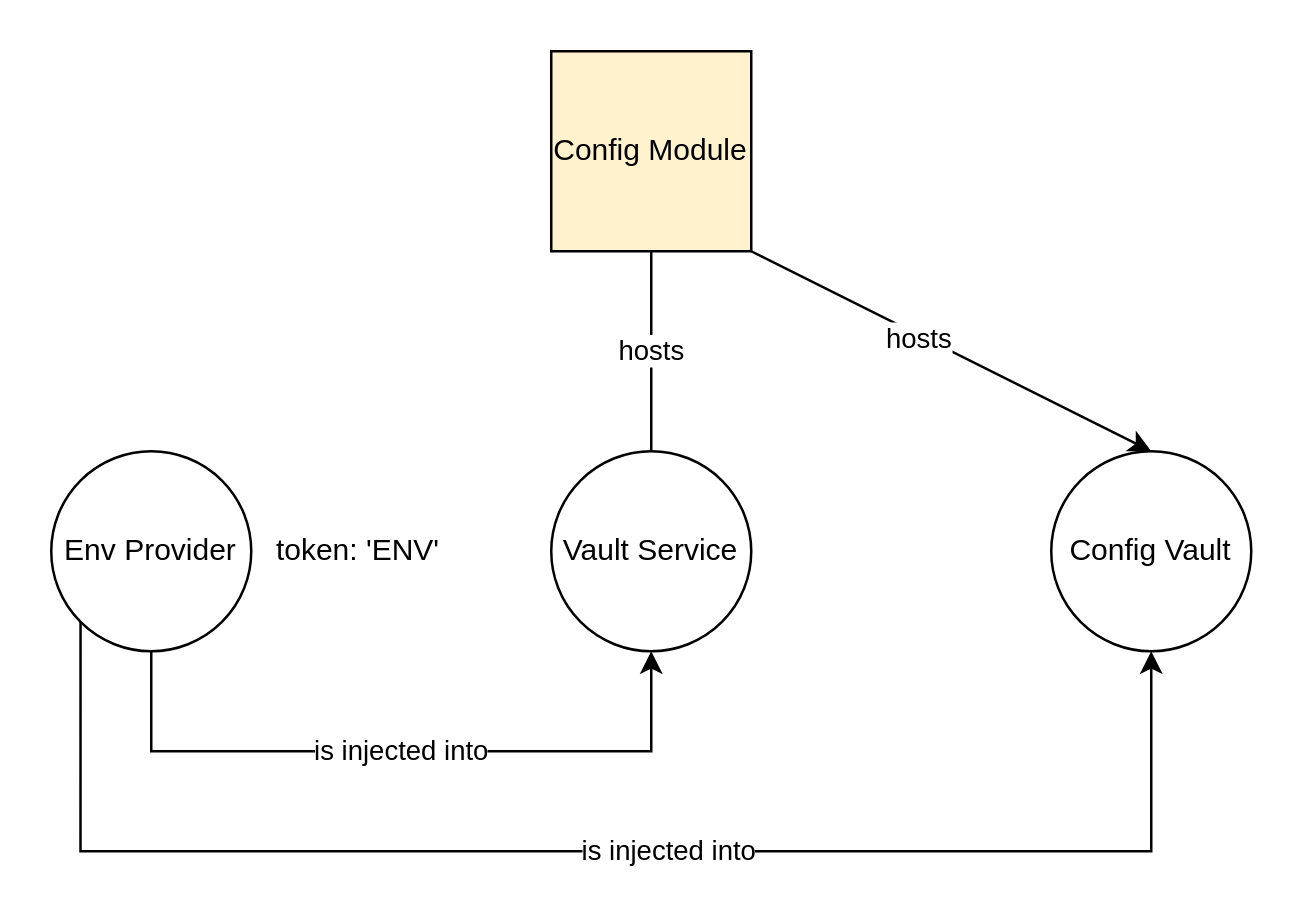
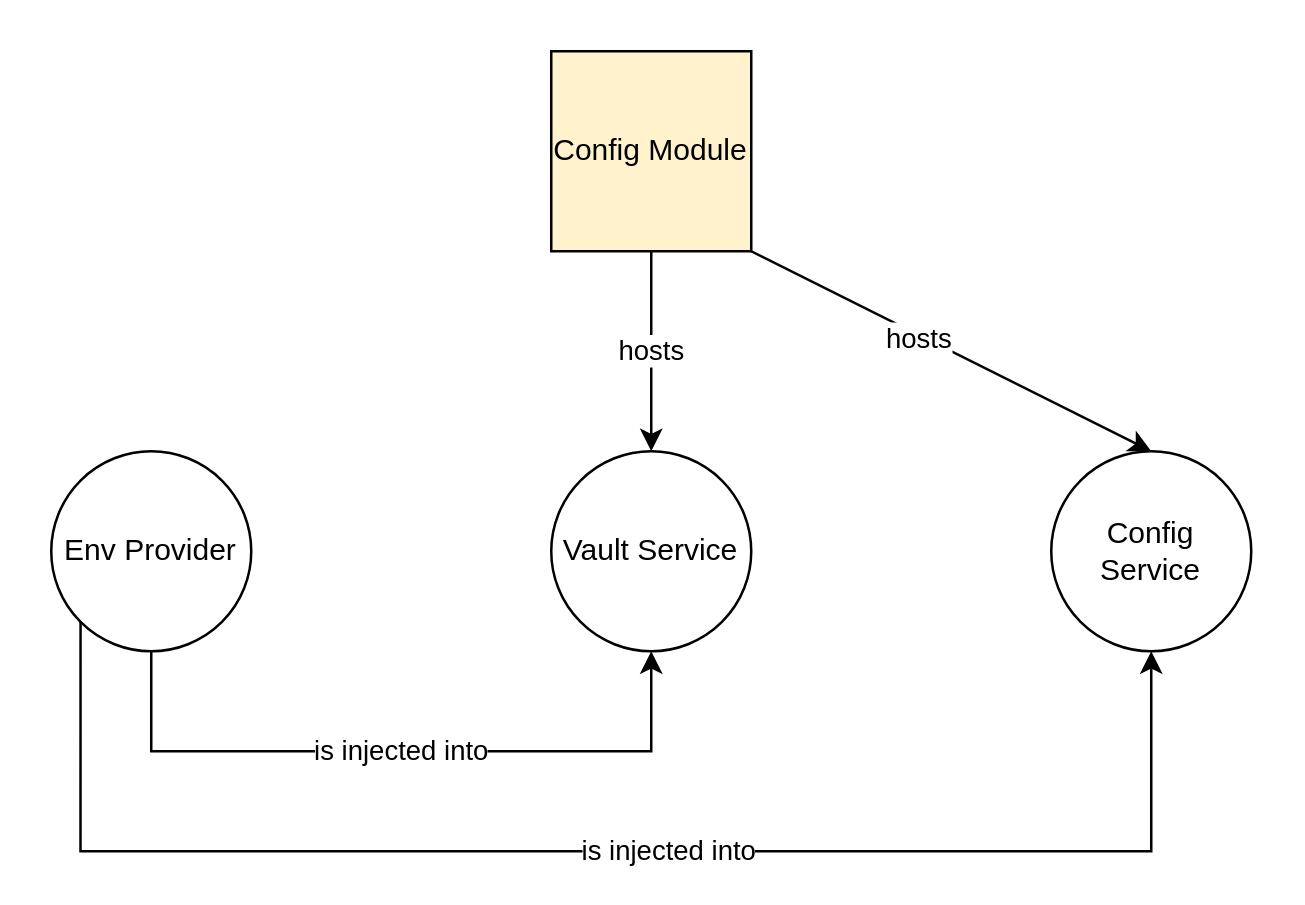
edge "Config Module" -- "Vault Service": arrowhead none -> classic
node "token: 'ENV'": removed
node "Config Vault": label "Config Vault" -> "Config Service"
